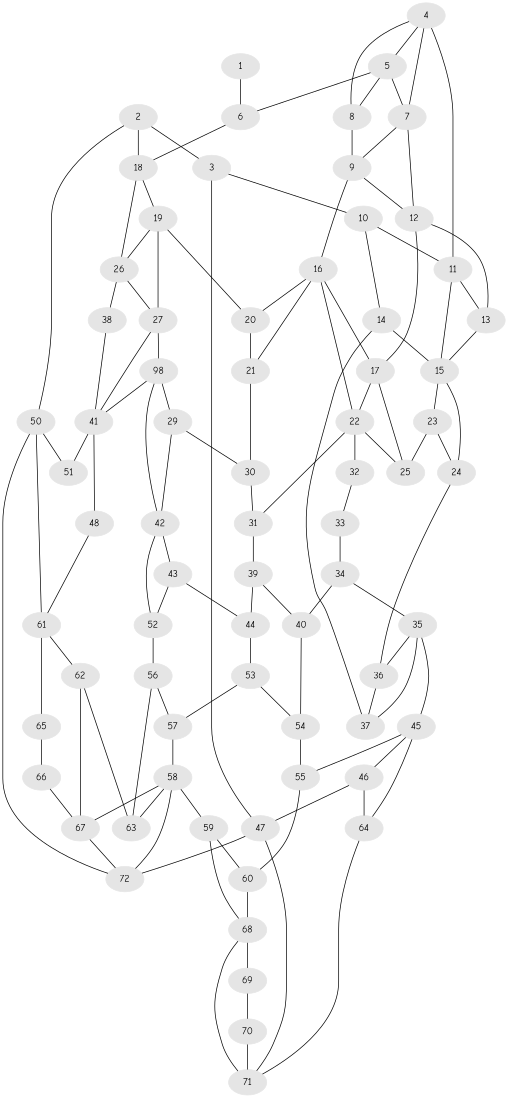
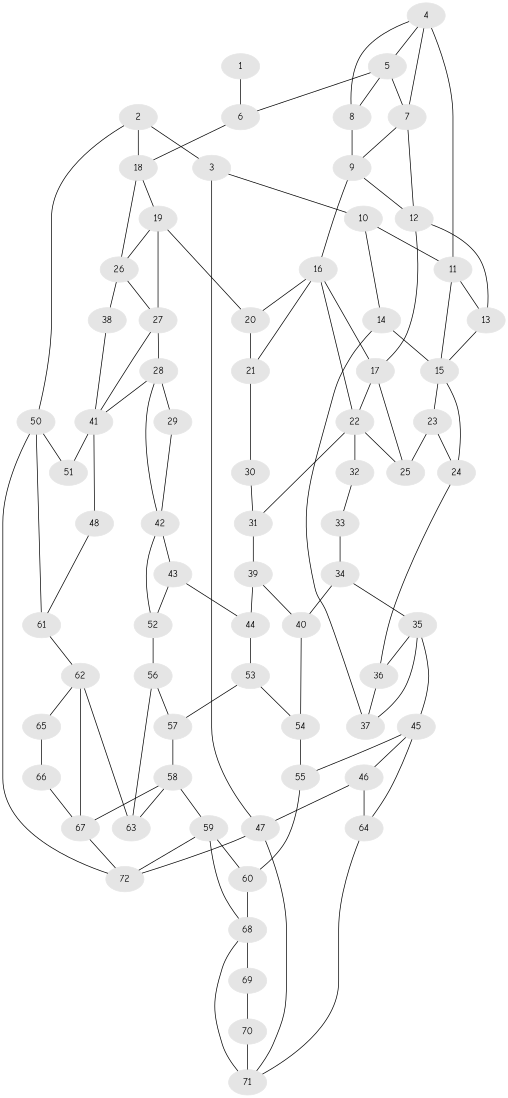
node "98": label "98" -> "28"
edge "29" -- "30": removed
edge "61" -- "65": now "62" -- "65"
edge "58" -- "72": now "59" -- "72"
